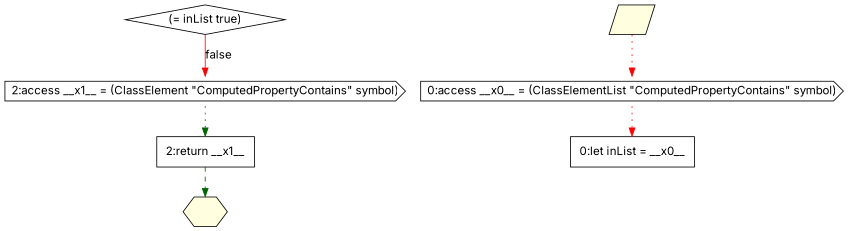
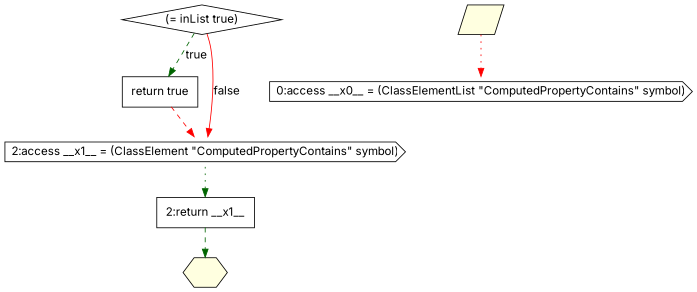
node "return true": added
node "0:let inList = __x0__": removed
